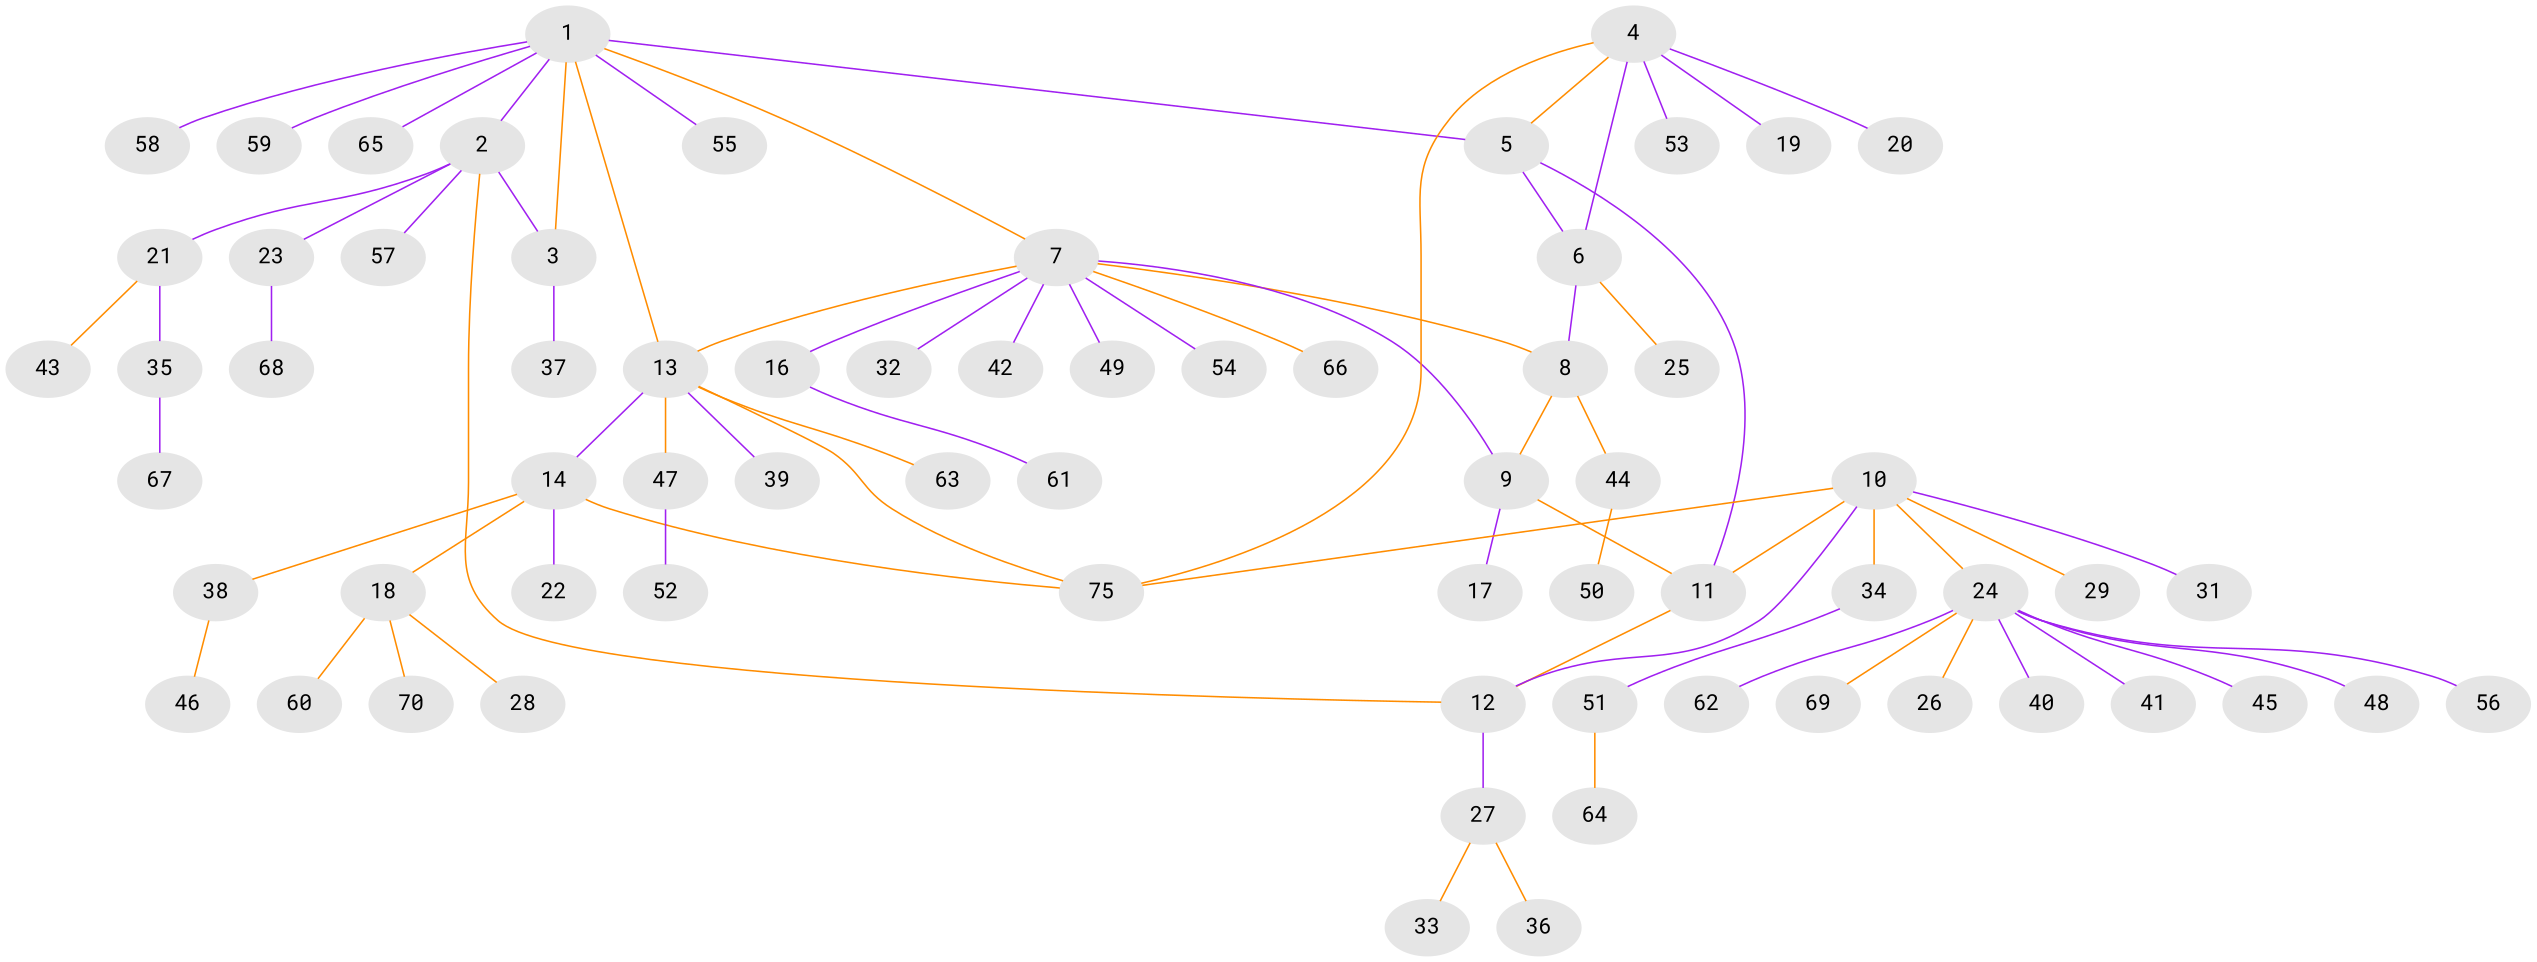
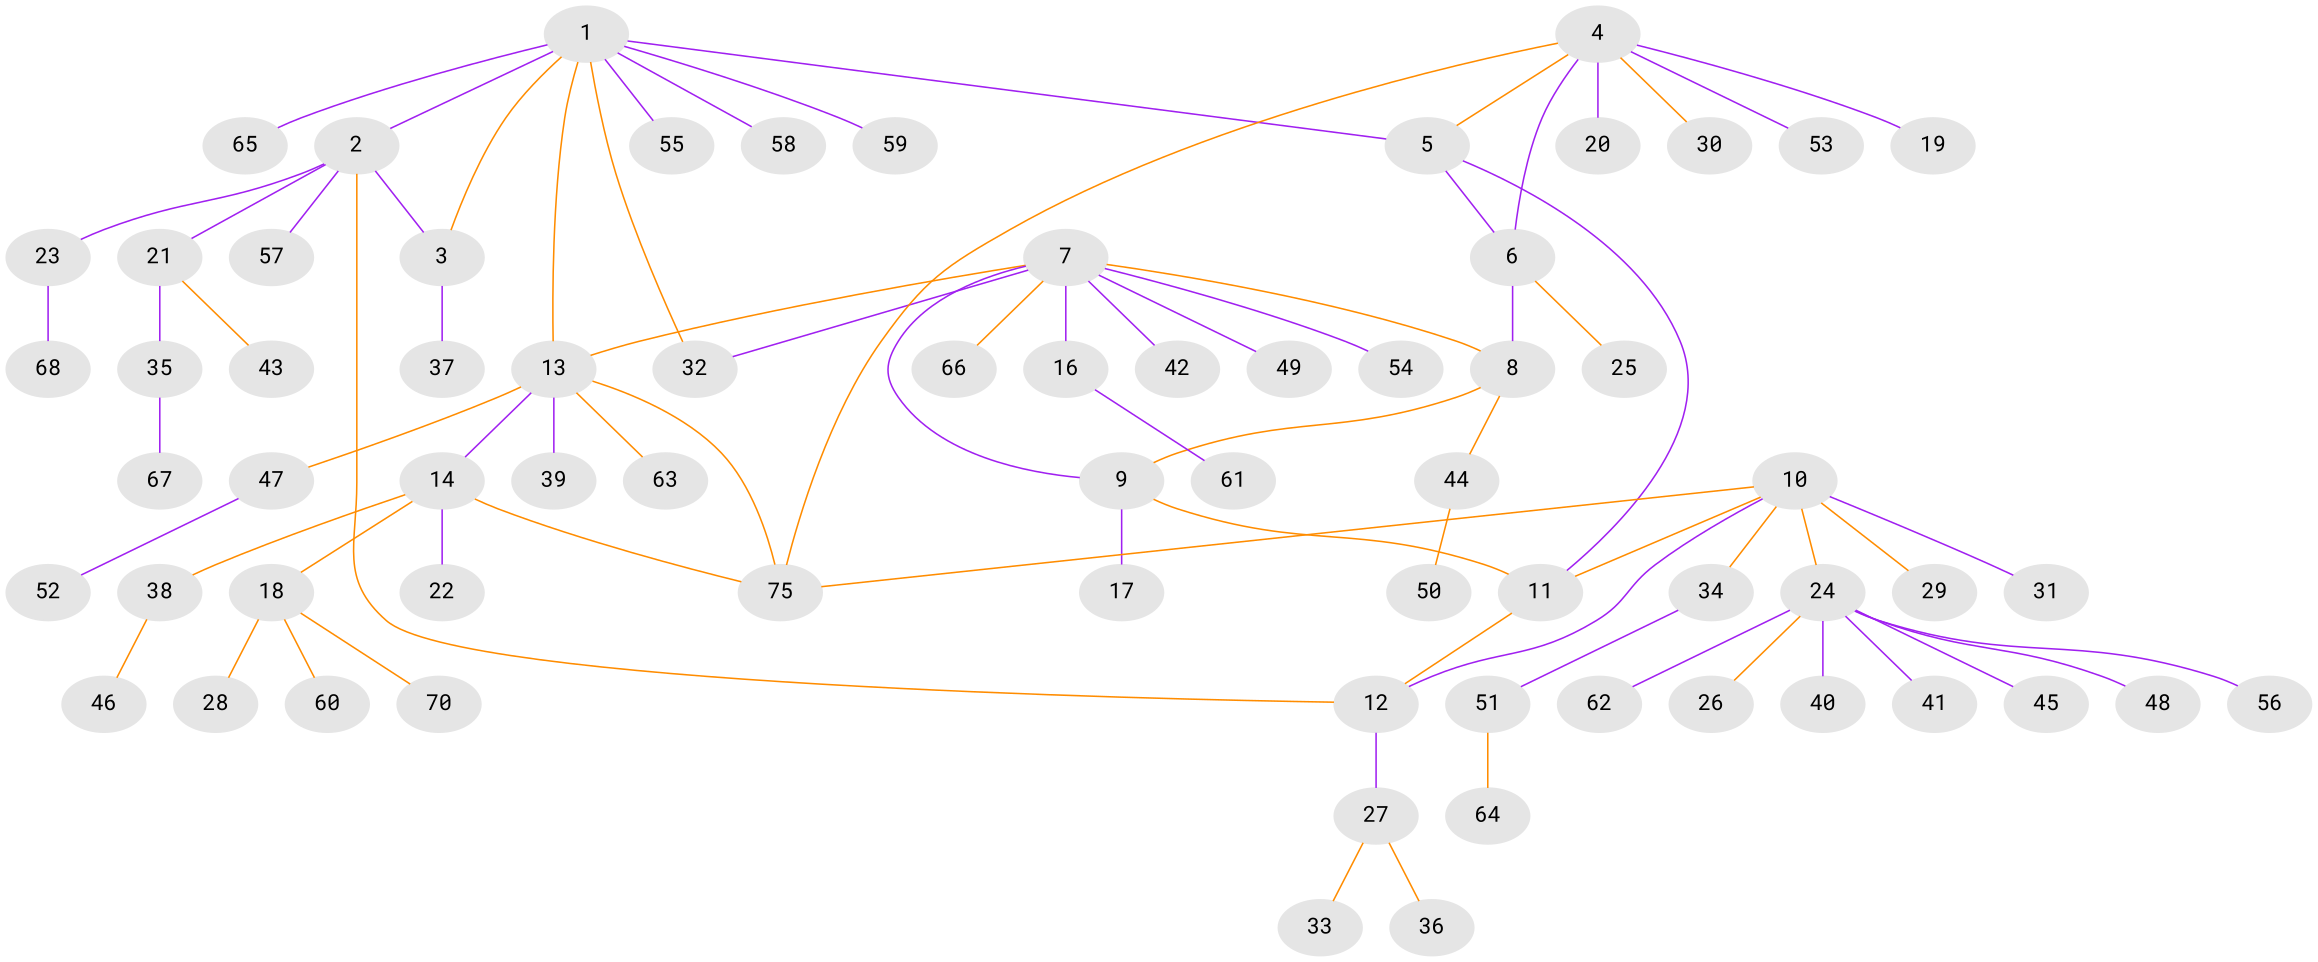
edge "1" -- "7": now "1" -- "32"
node "30": added
node "69": removed
